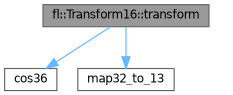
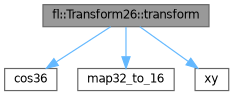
node "fl::Transform16::transform": label "fl::Transform16::transform" -> "fl::Transform26::transform"
node "map32_to_13": label "map32_to_13" -> "map32_to_16"
node "xy": added
